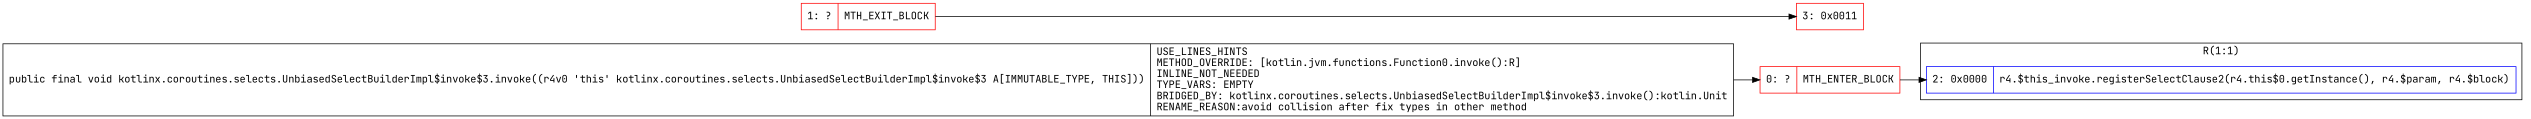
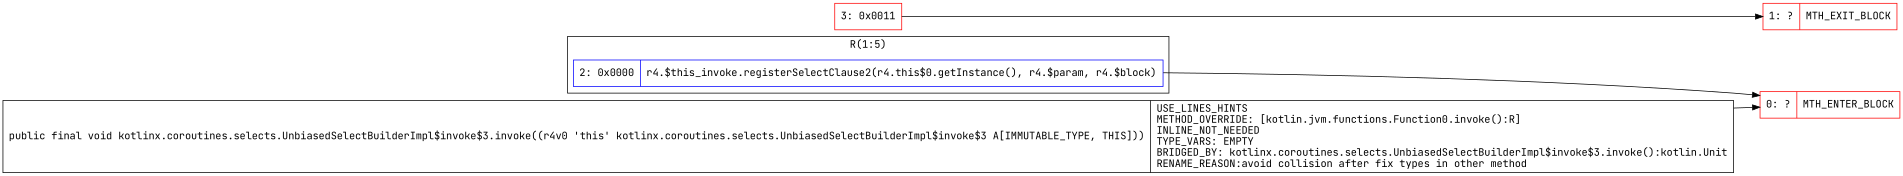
edge "1: ?" -> "3: 0x0011": reversed
cluster "R(1:1)": label "R(1:1)" -> "R(1:5)"
edge "0: ?" -> "2: 0x0000": reversed
